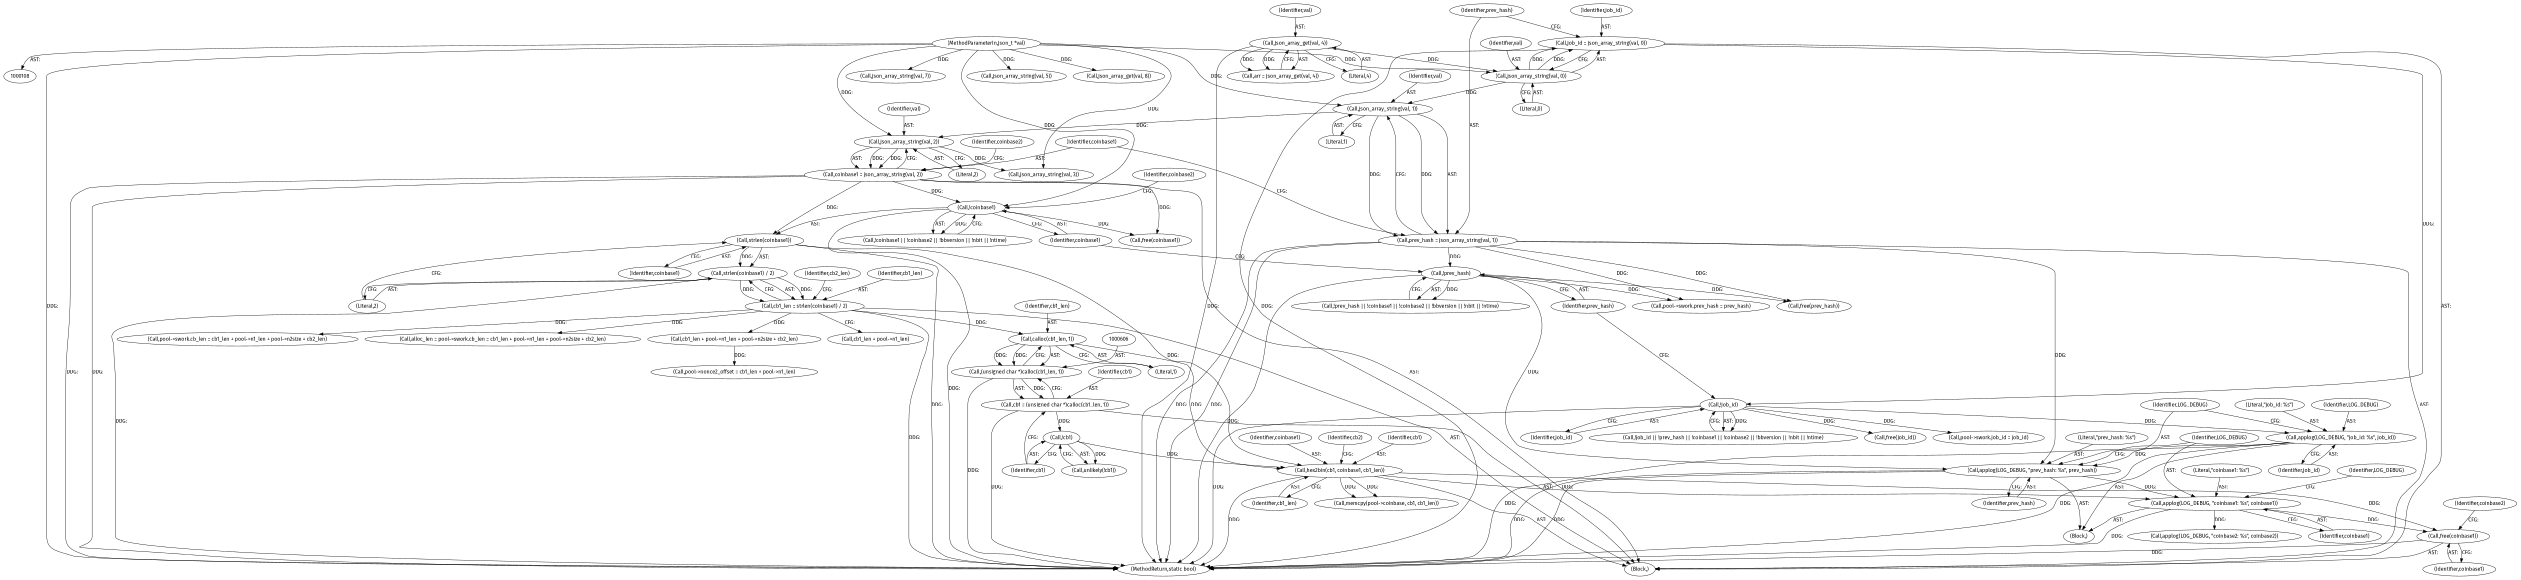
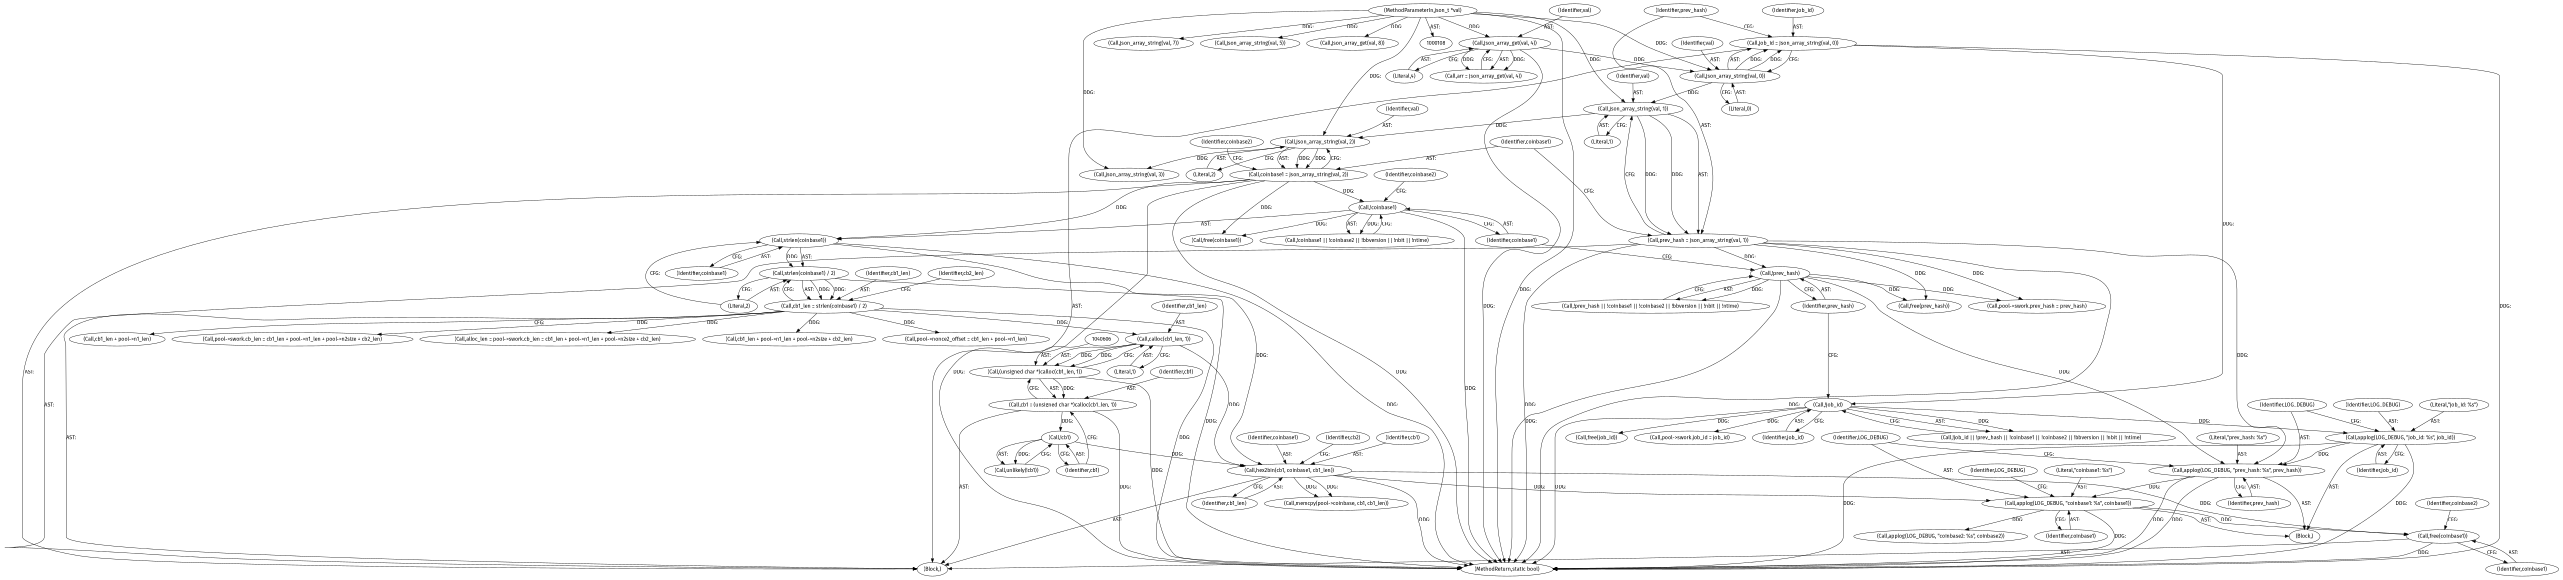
edge "(MethodParameterIn,json_t *val)" -> "(Call,!coinbase1)": now "(MethodParameterIn,json_t *val)" -> "(Call,json_array_get(val, 4))"
node "1000606": label "1000606" -> "1040606"
edge "(Call,cb1_len + pool->n1_len + pool->n2size + cb2_len)" -> "(Call,pool->nonce2_offset = cb1_len + pool->n1_len)": now "(Call,cb1_len = strlen(coinbase1) / 2)" -> "(Call,pool->nonce2_offset = cb1_len + pool->n1_len)"
